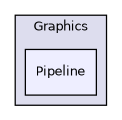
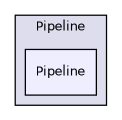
cluster "Graphics": label "Graphics" -> "Pipeline"
